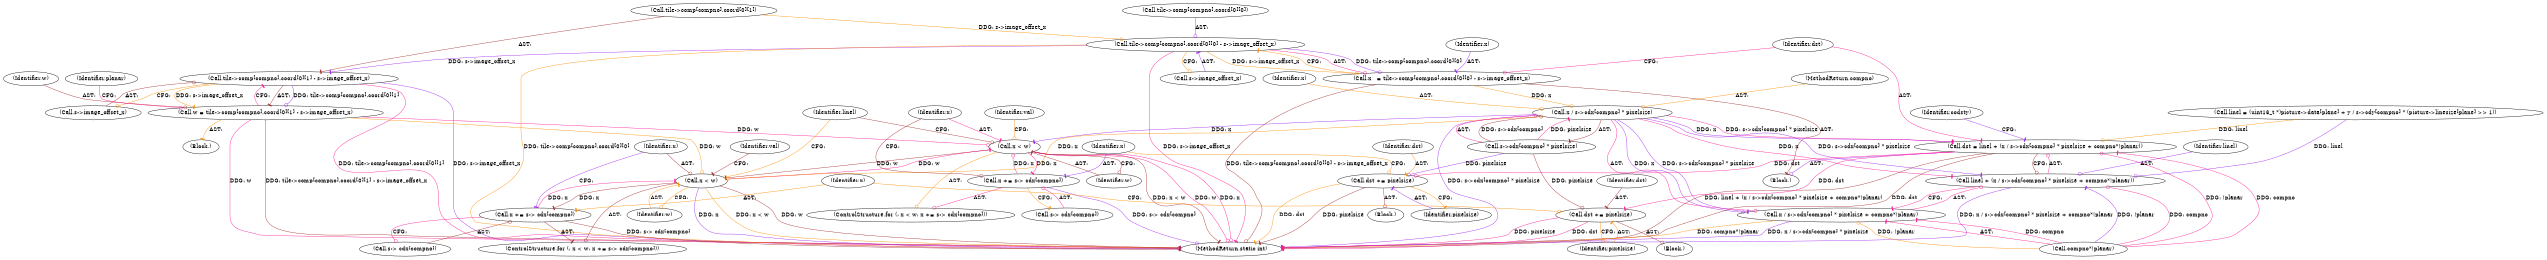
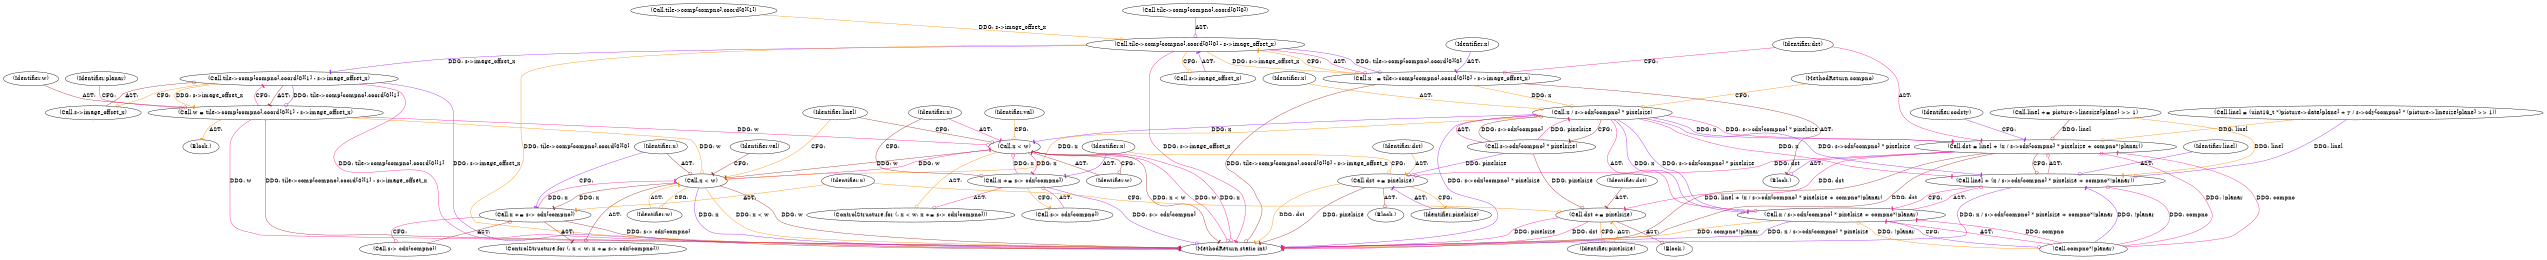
edge "(Call,tile->comp[compno].coord[0][1])" -> "(Call,tile->comp[compno].coord[0][1] - s->image_offset_x)": removed, label "AST:"
edge "(MethodReturn,compno)" -> "(Call,x / s->cdx[compno] * pixelsize)": label "AST: " -> "CFG: "
node "(Call,linel += picture->linesize[plane] >> 1)": added
edge "(Call,x / s->cdx[compno] * pixelsize)" -> "(Call,s->cdx[compno] * pixelsize)": label "AST: " -> "CFG: "
edge "(Call,x / s->cdx[compno] * pixelsize + compno*!planar)" -> "(Call,compno*!planar)": added, label "CFG:"
